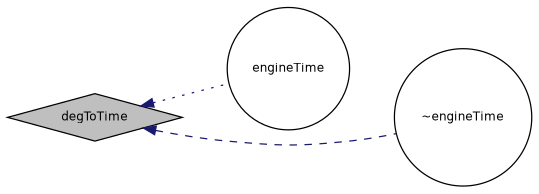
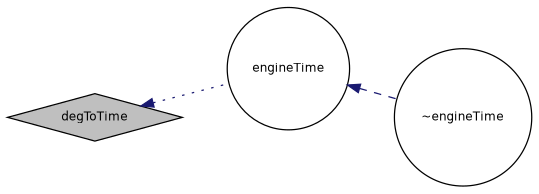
edge "~engineTime" -> "degToTime": now "~engineTime" -> "engineTime"
